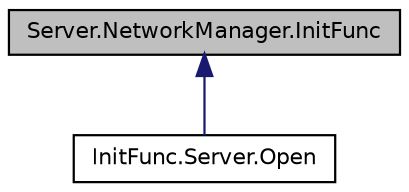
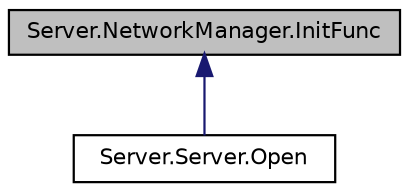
node "InitFunc.Server.Open": label "InitFunc.Server.Open" -> "Server.Server.Open"
